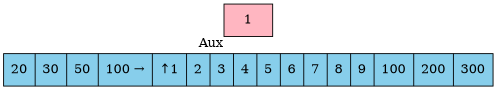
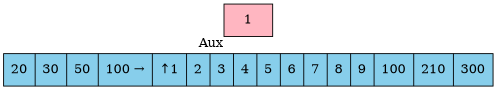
node "20": text "200" -> "210"
